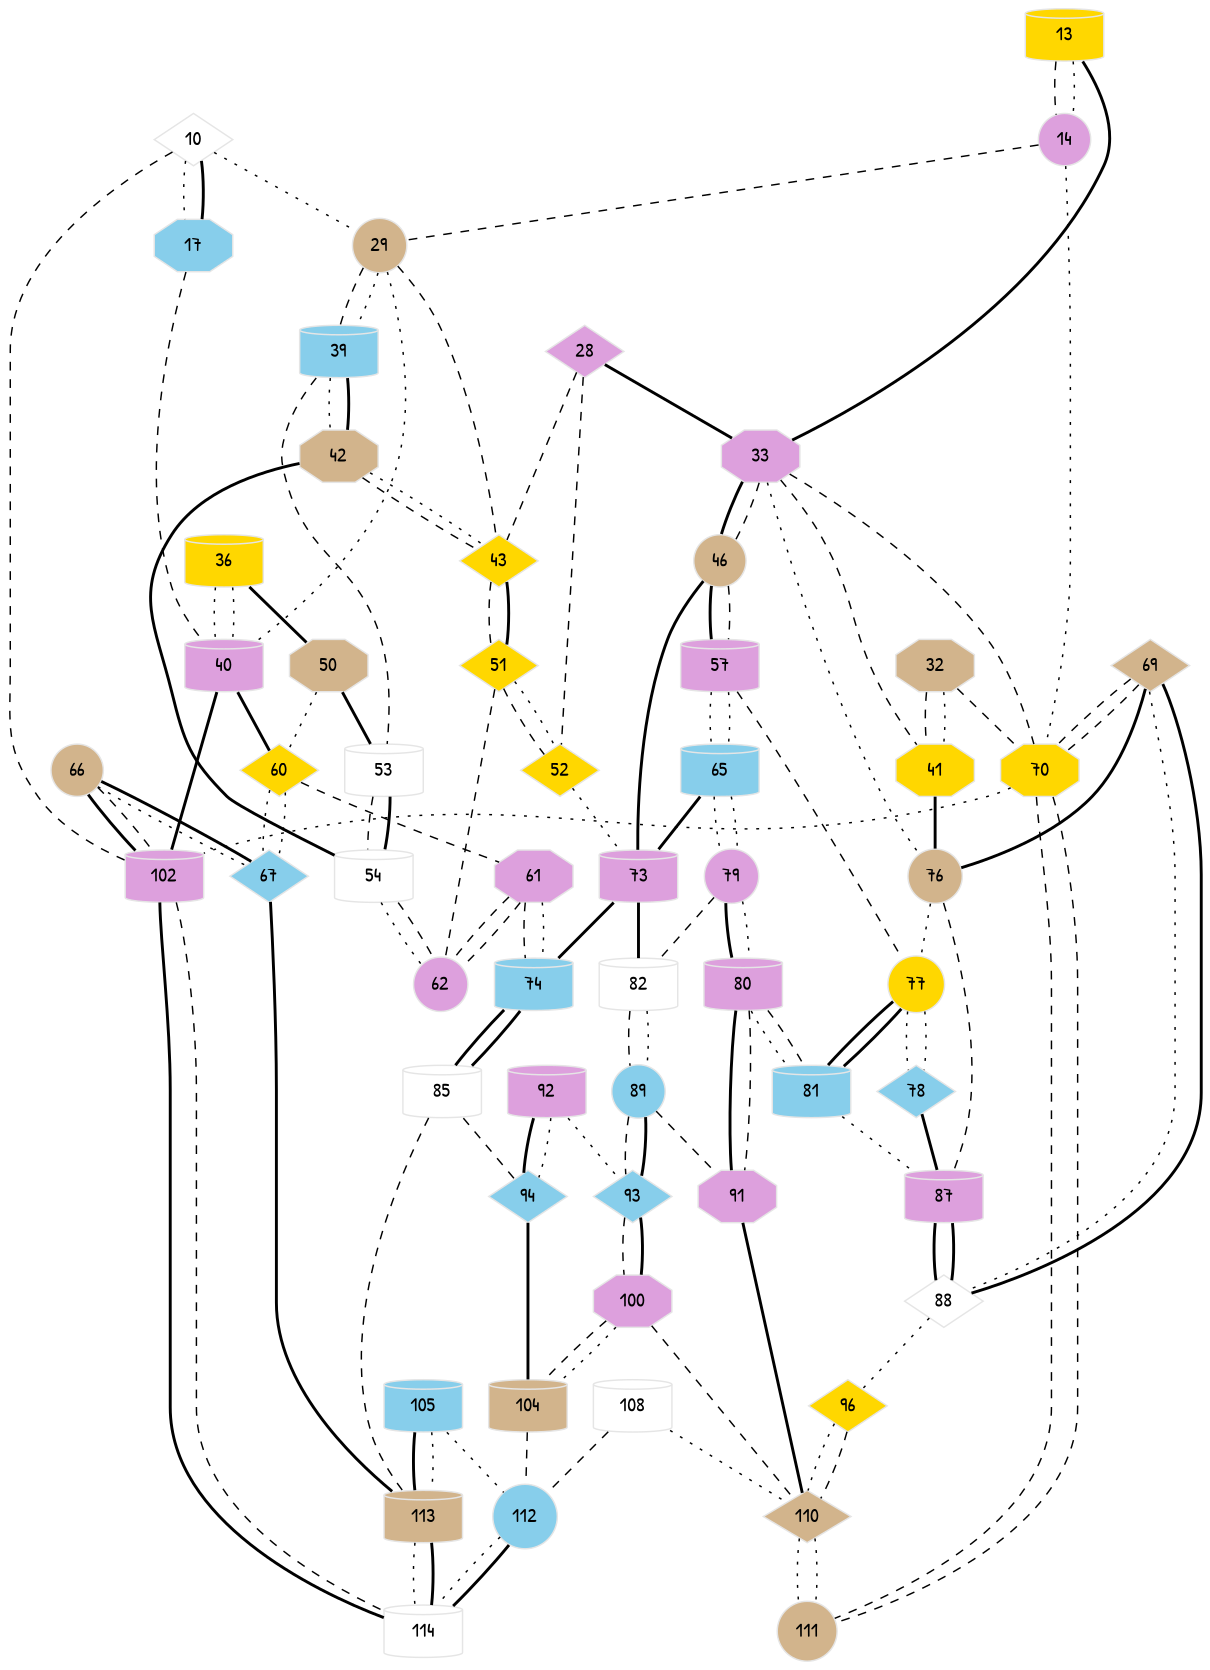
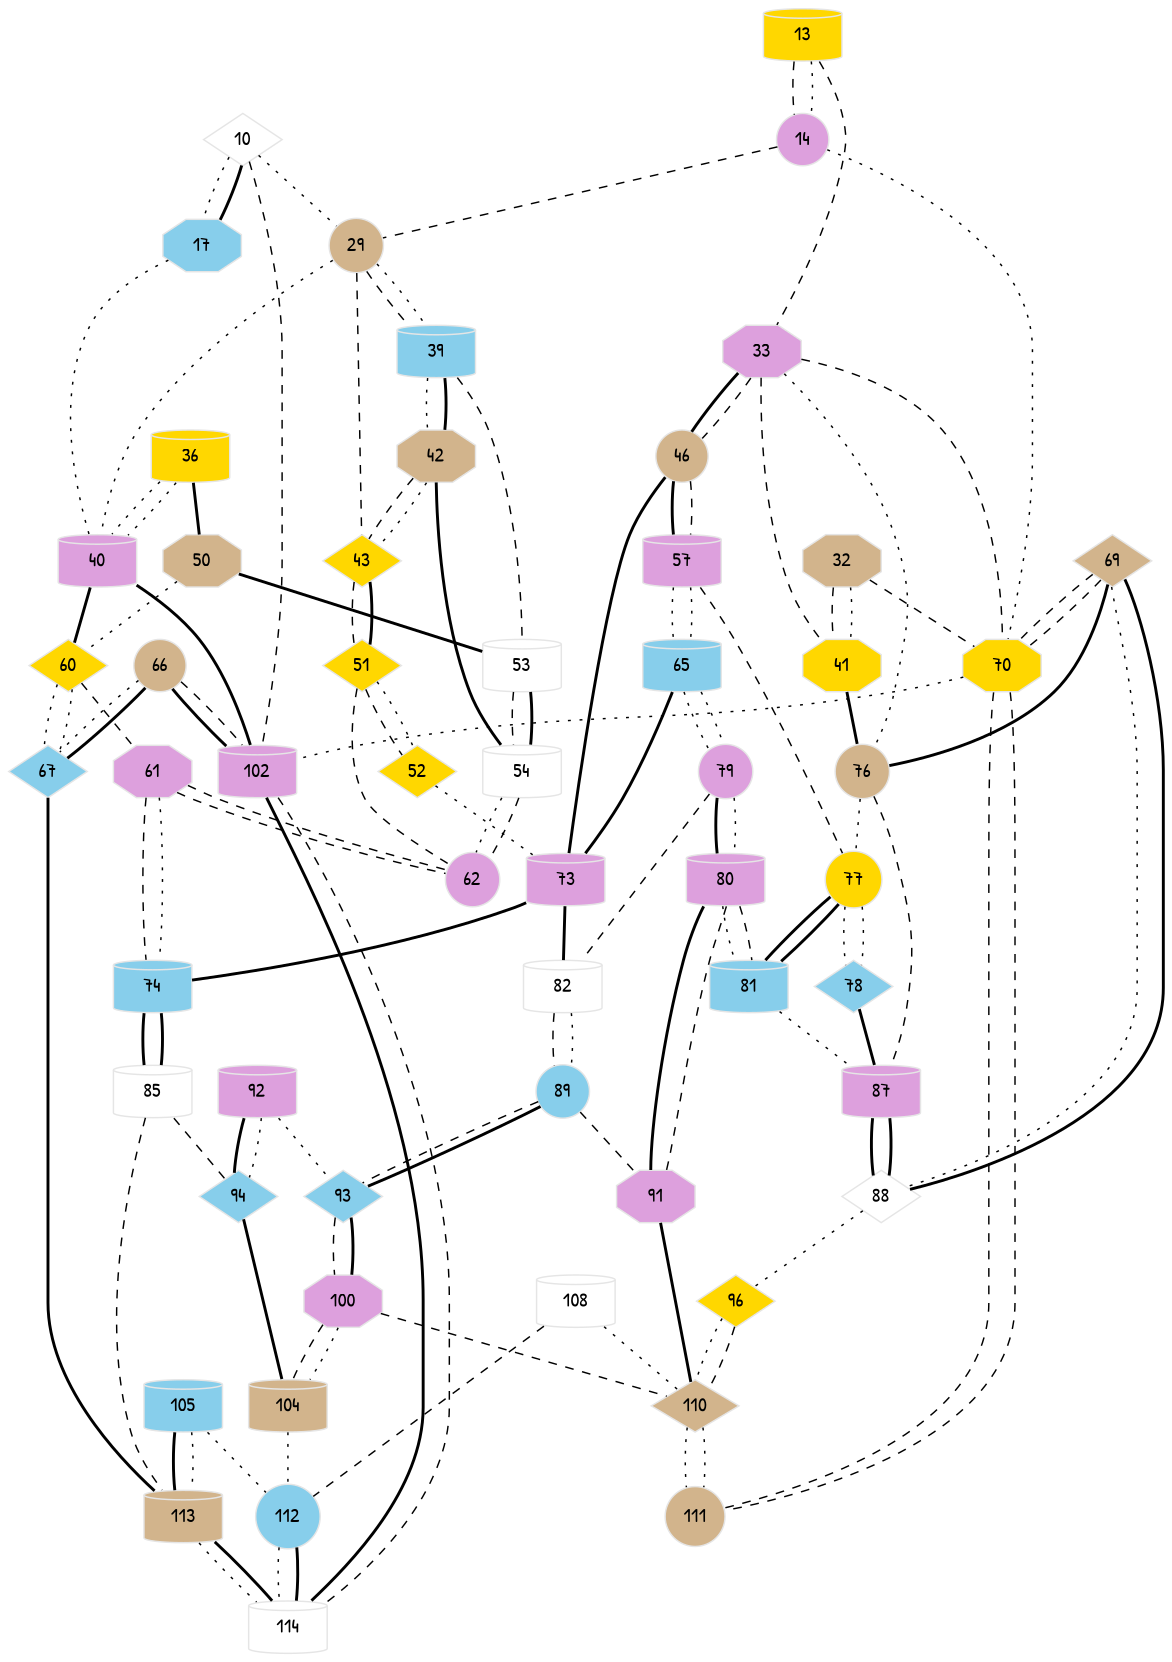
edge "13" -- "33": style bold -> dashed
node "28": removed
edge "17" -- "40": style dashed -> dotted
edge "104" -- "112": style dashed -> dotted
